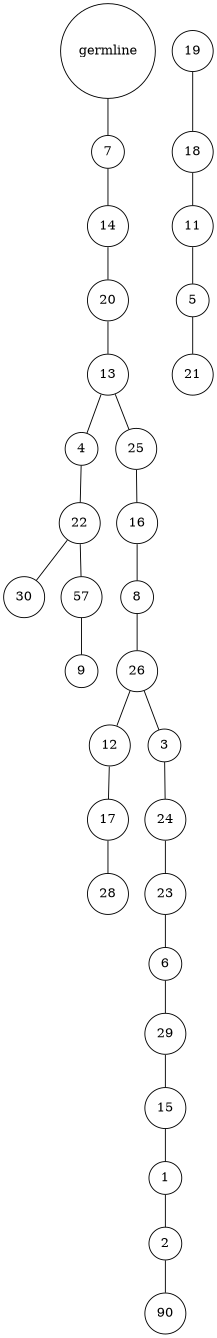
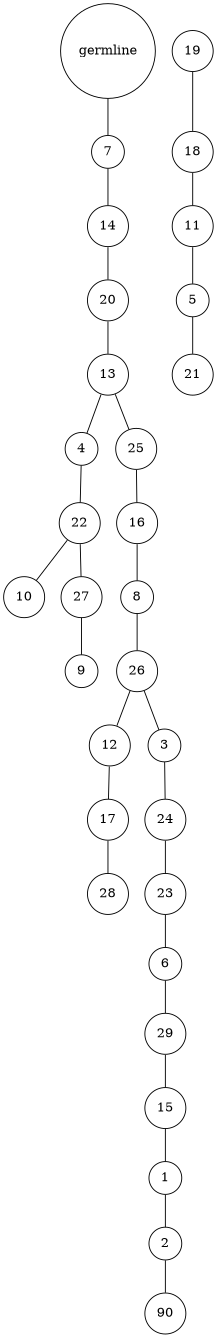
node "30": label "30" -> "10"
node "57": label "57" -> "27"
